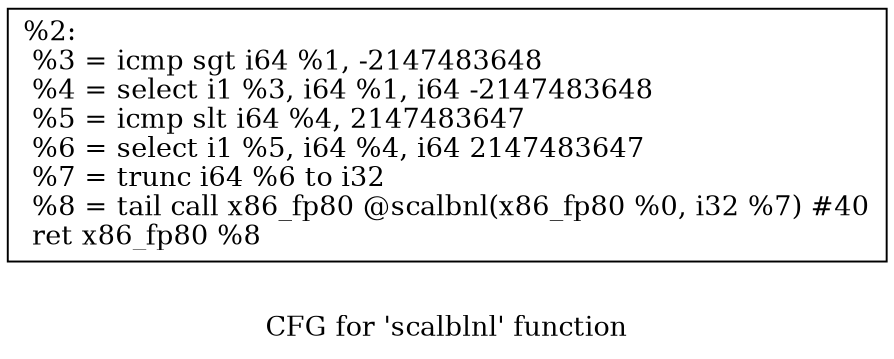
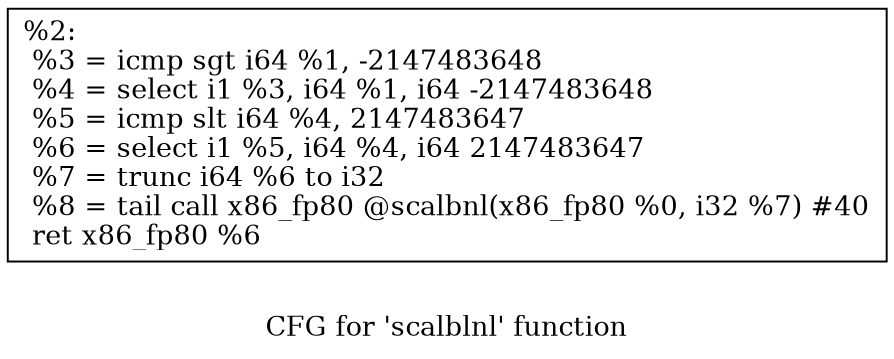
node "%2:": text "ret x86_fp80 %8" -> "ret x86_fp80 %6"
